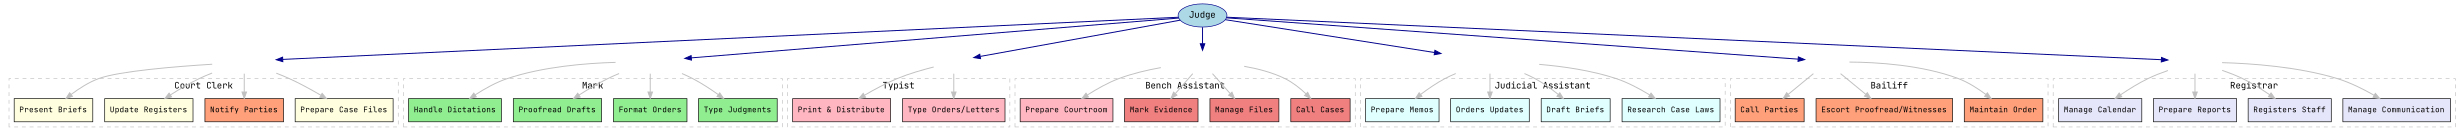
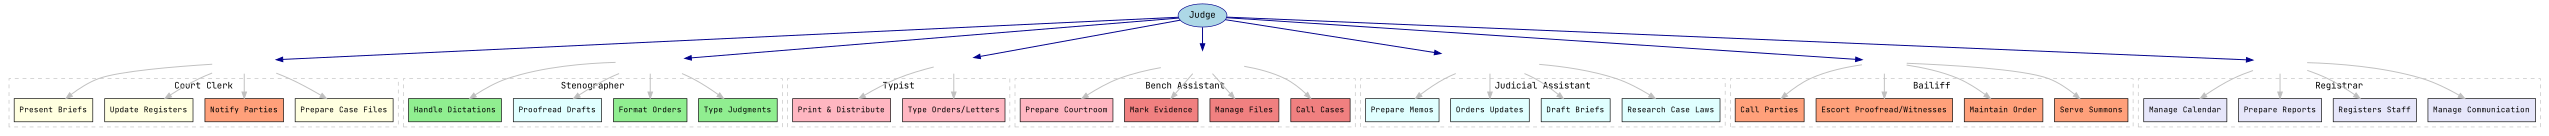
cluster "Mark": label "Mark" -> "Stenographer"
node "Proofread Drafts": fillcolor lightgreen -> lightcyan
node "Serve Summons": added
